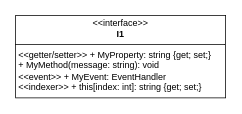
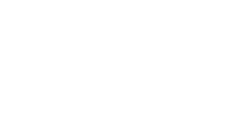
node "<<interface>> I1 <<getter/setter>> + MyProperty: string {get; set;} + MyMethod(message: string): void <<event>> + MyEvent: EventHandler <<indexer>> + this[index: int]: string {get; set;}": removed
